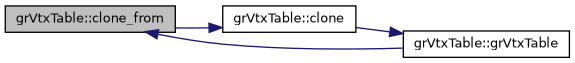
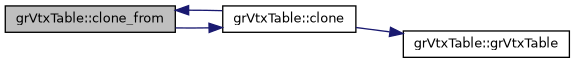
edge "grVtxTable::grVtxTable" -> "grVtxTable::clone_from": now "grVtxTable::clone" -> "grVtxTable::clone_from"
